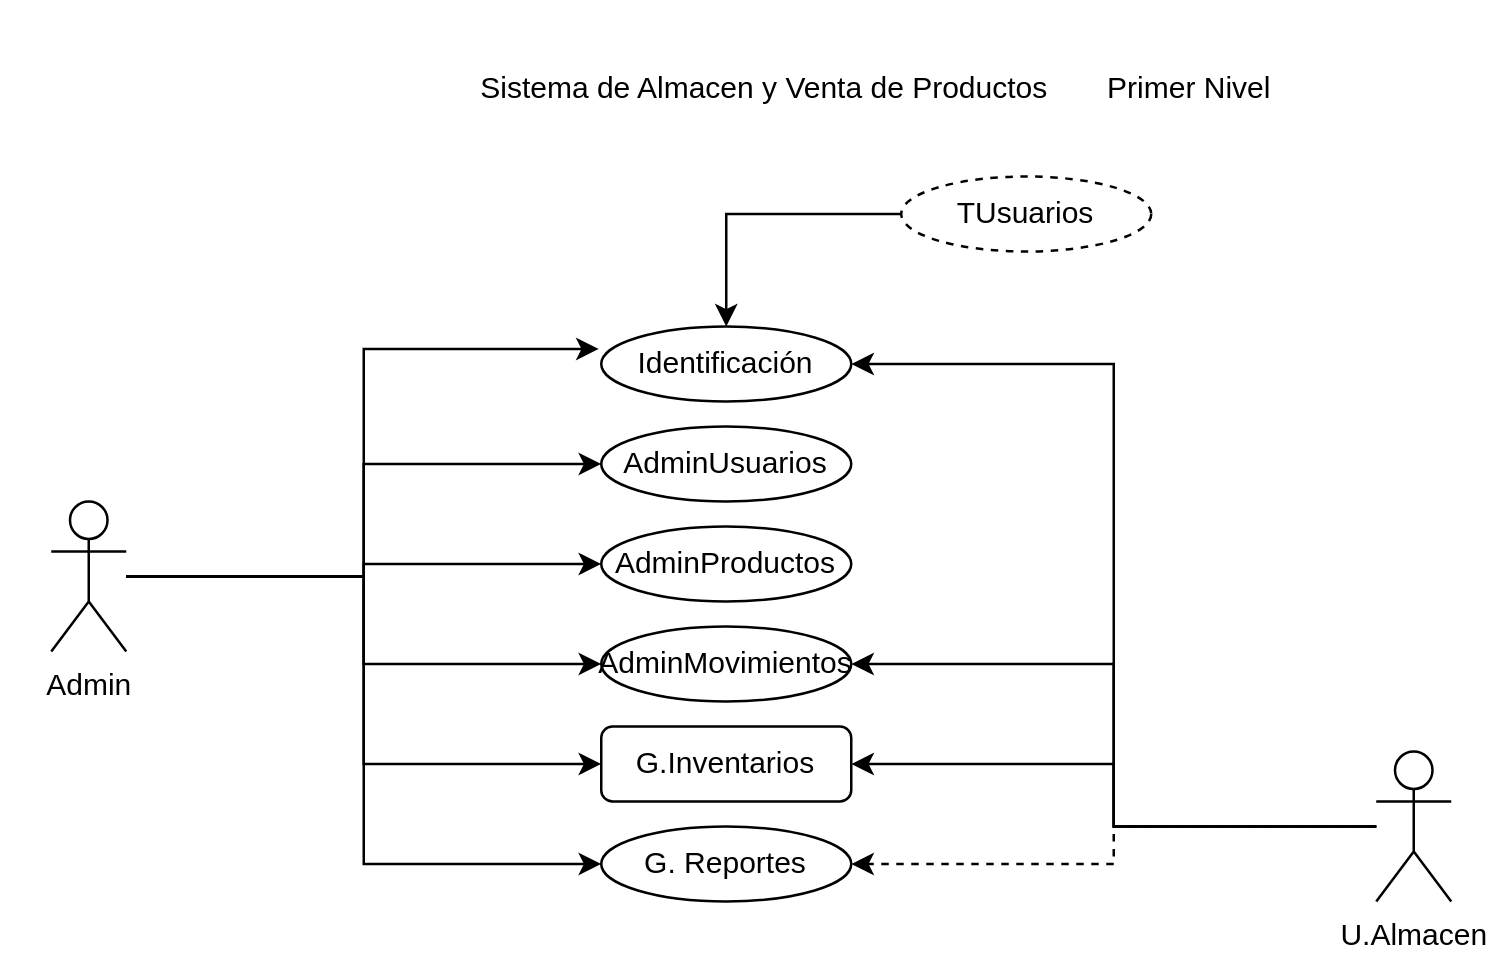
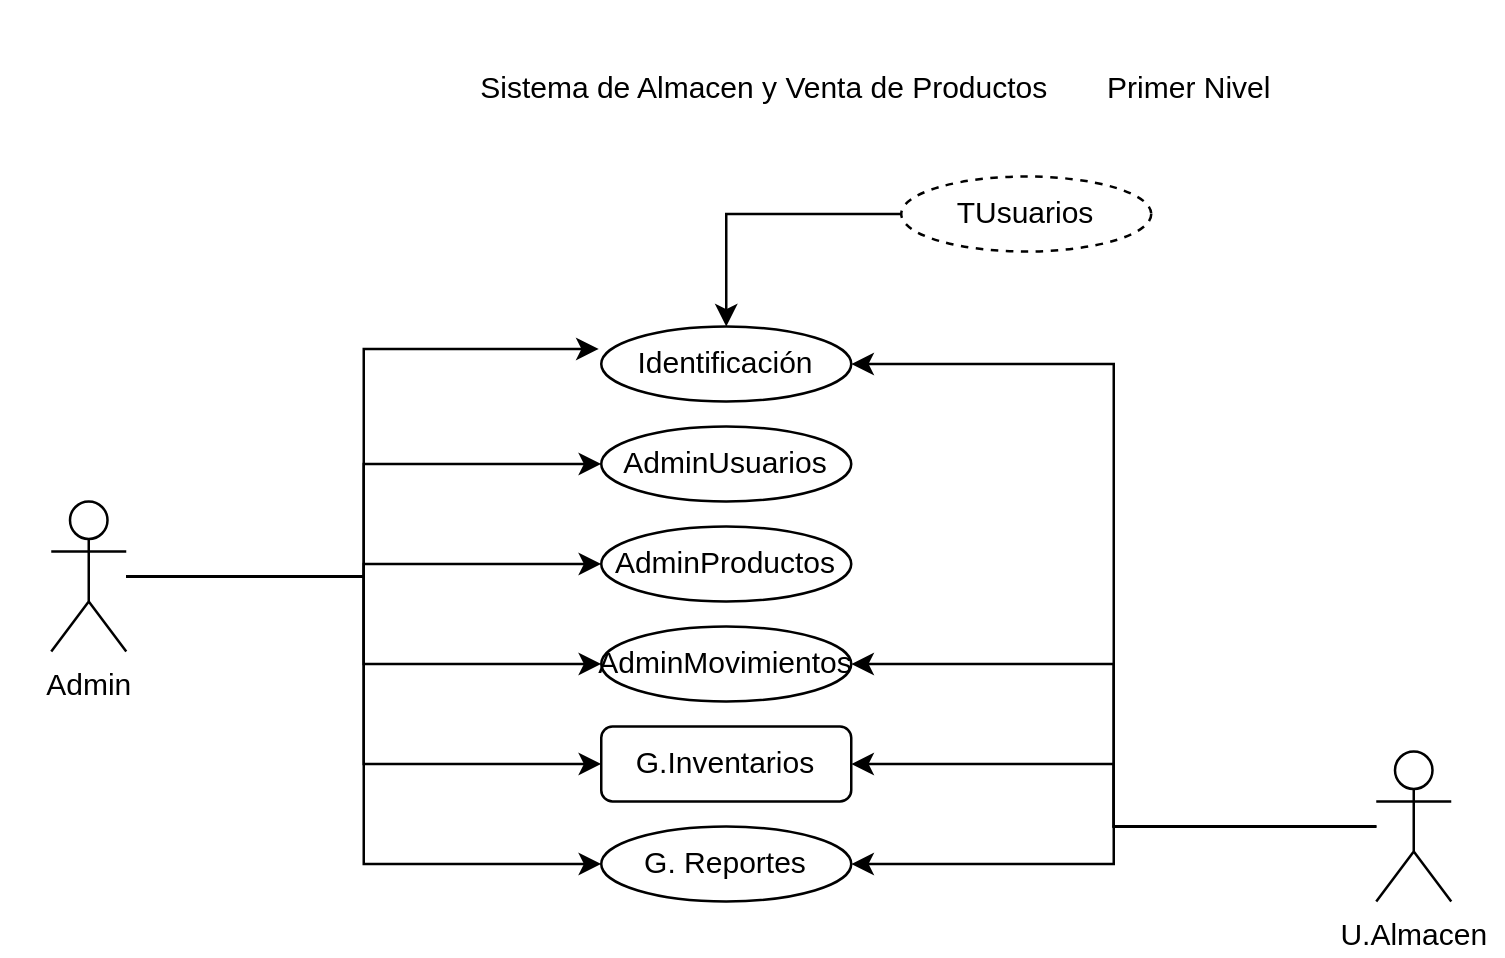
edge "U.Almacen" -> "G. Reportes": style dashed -> solid
